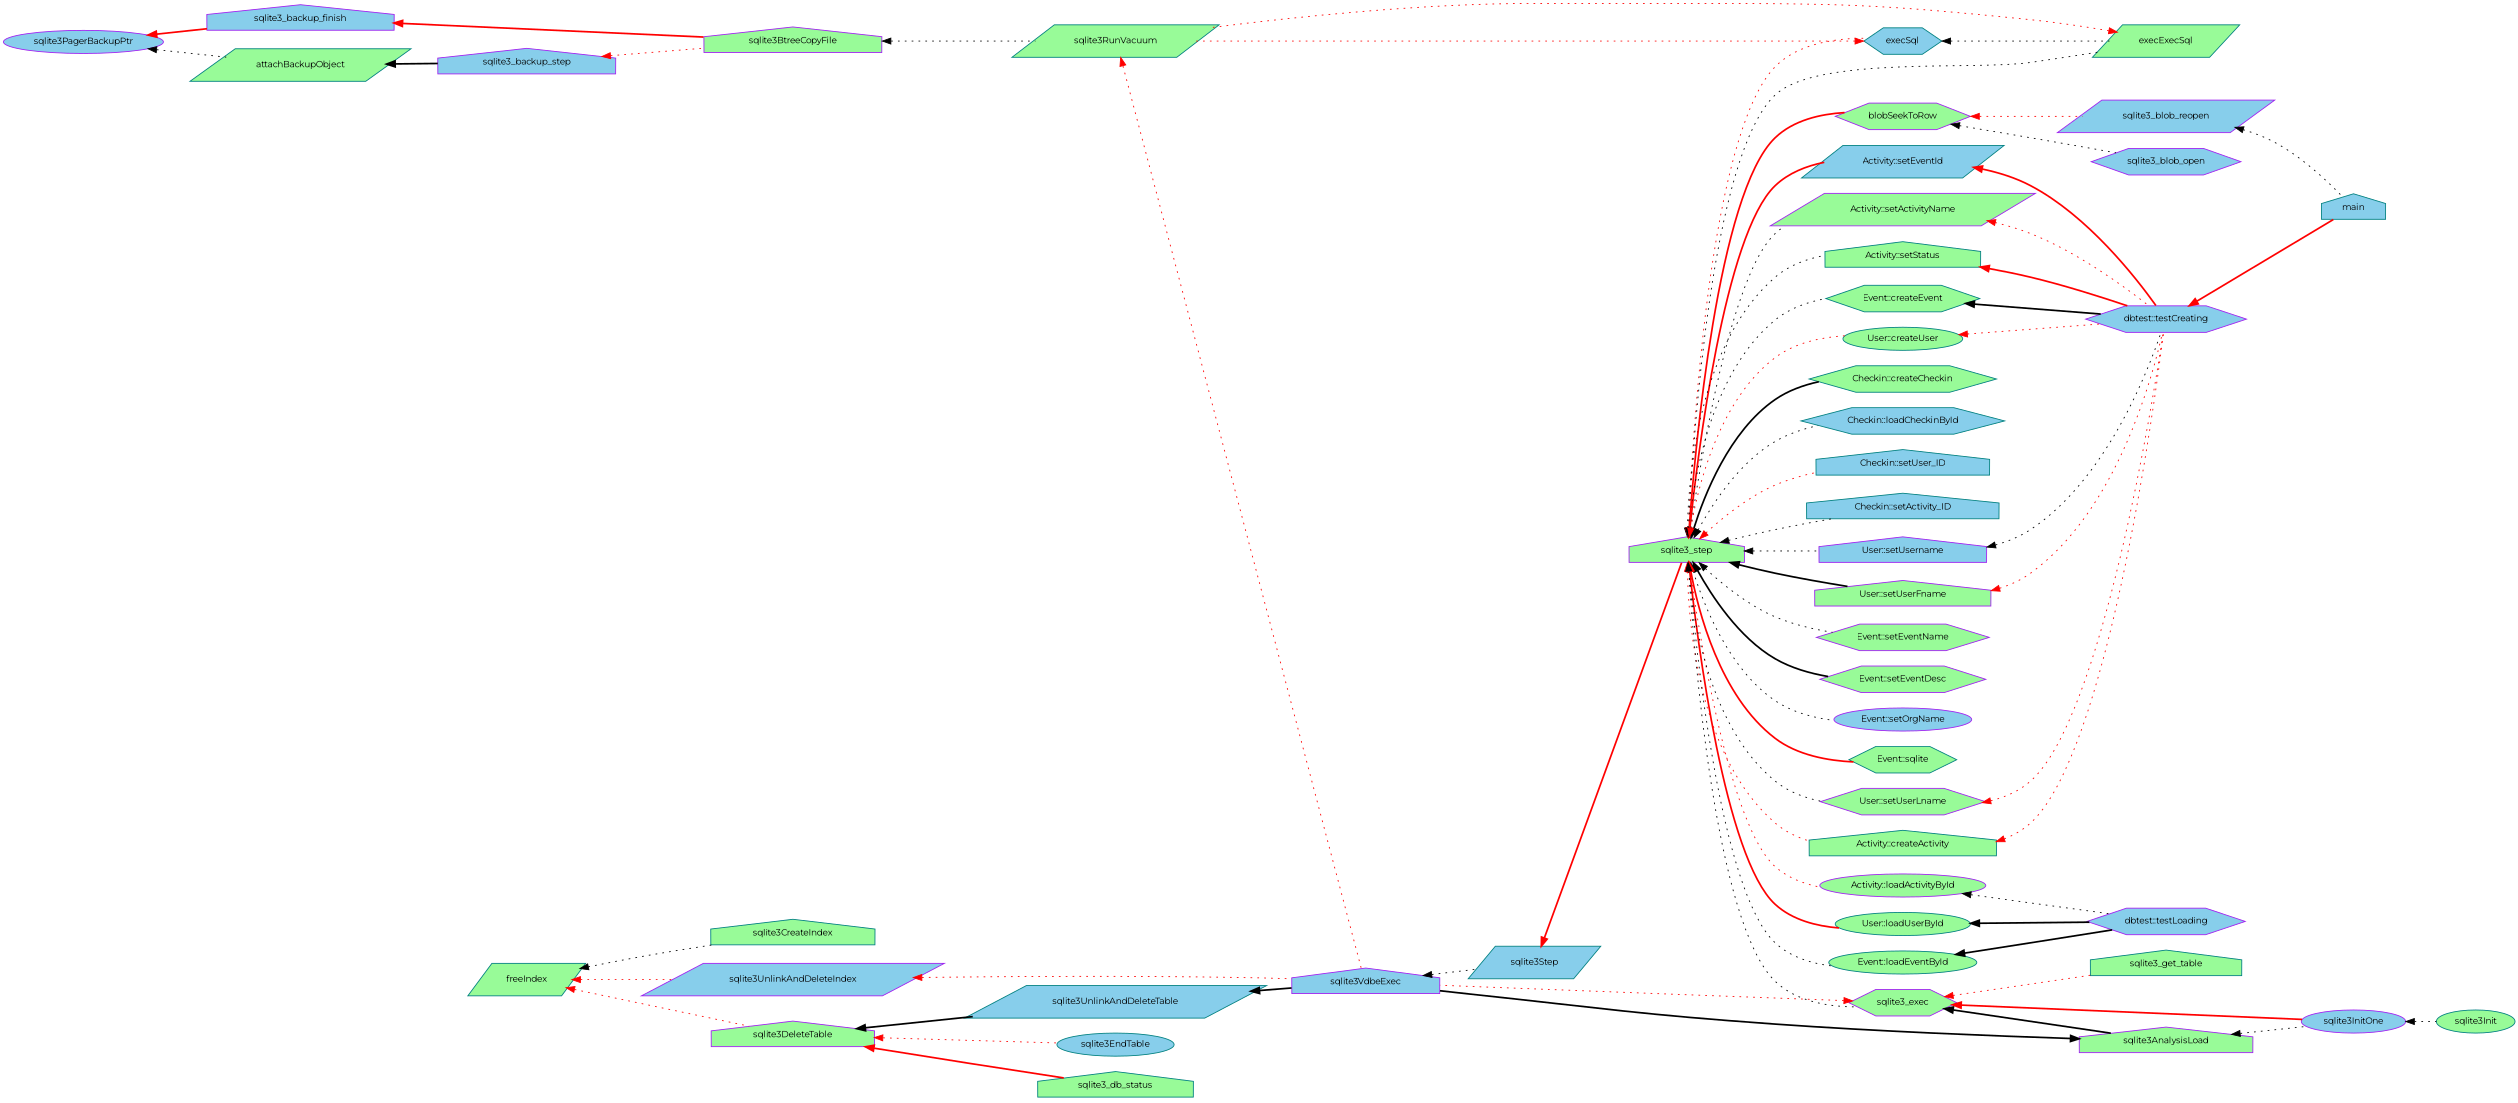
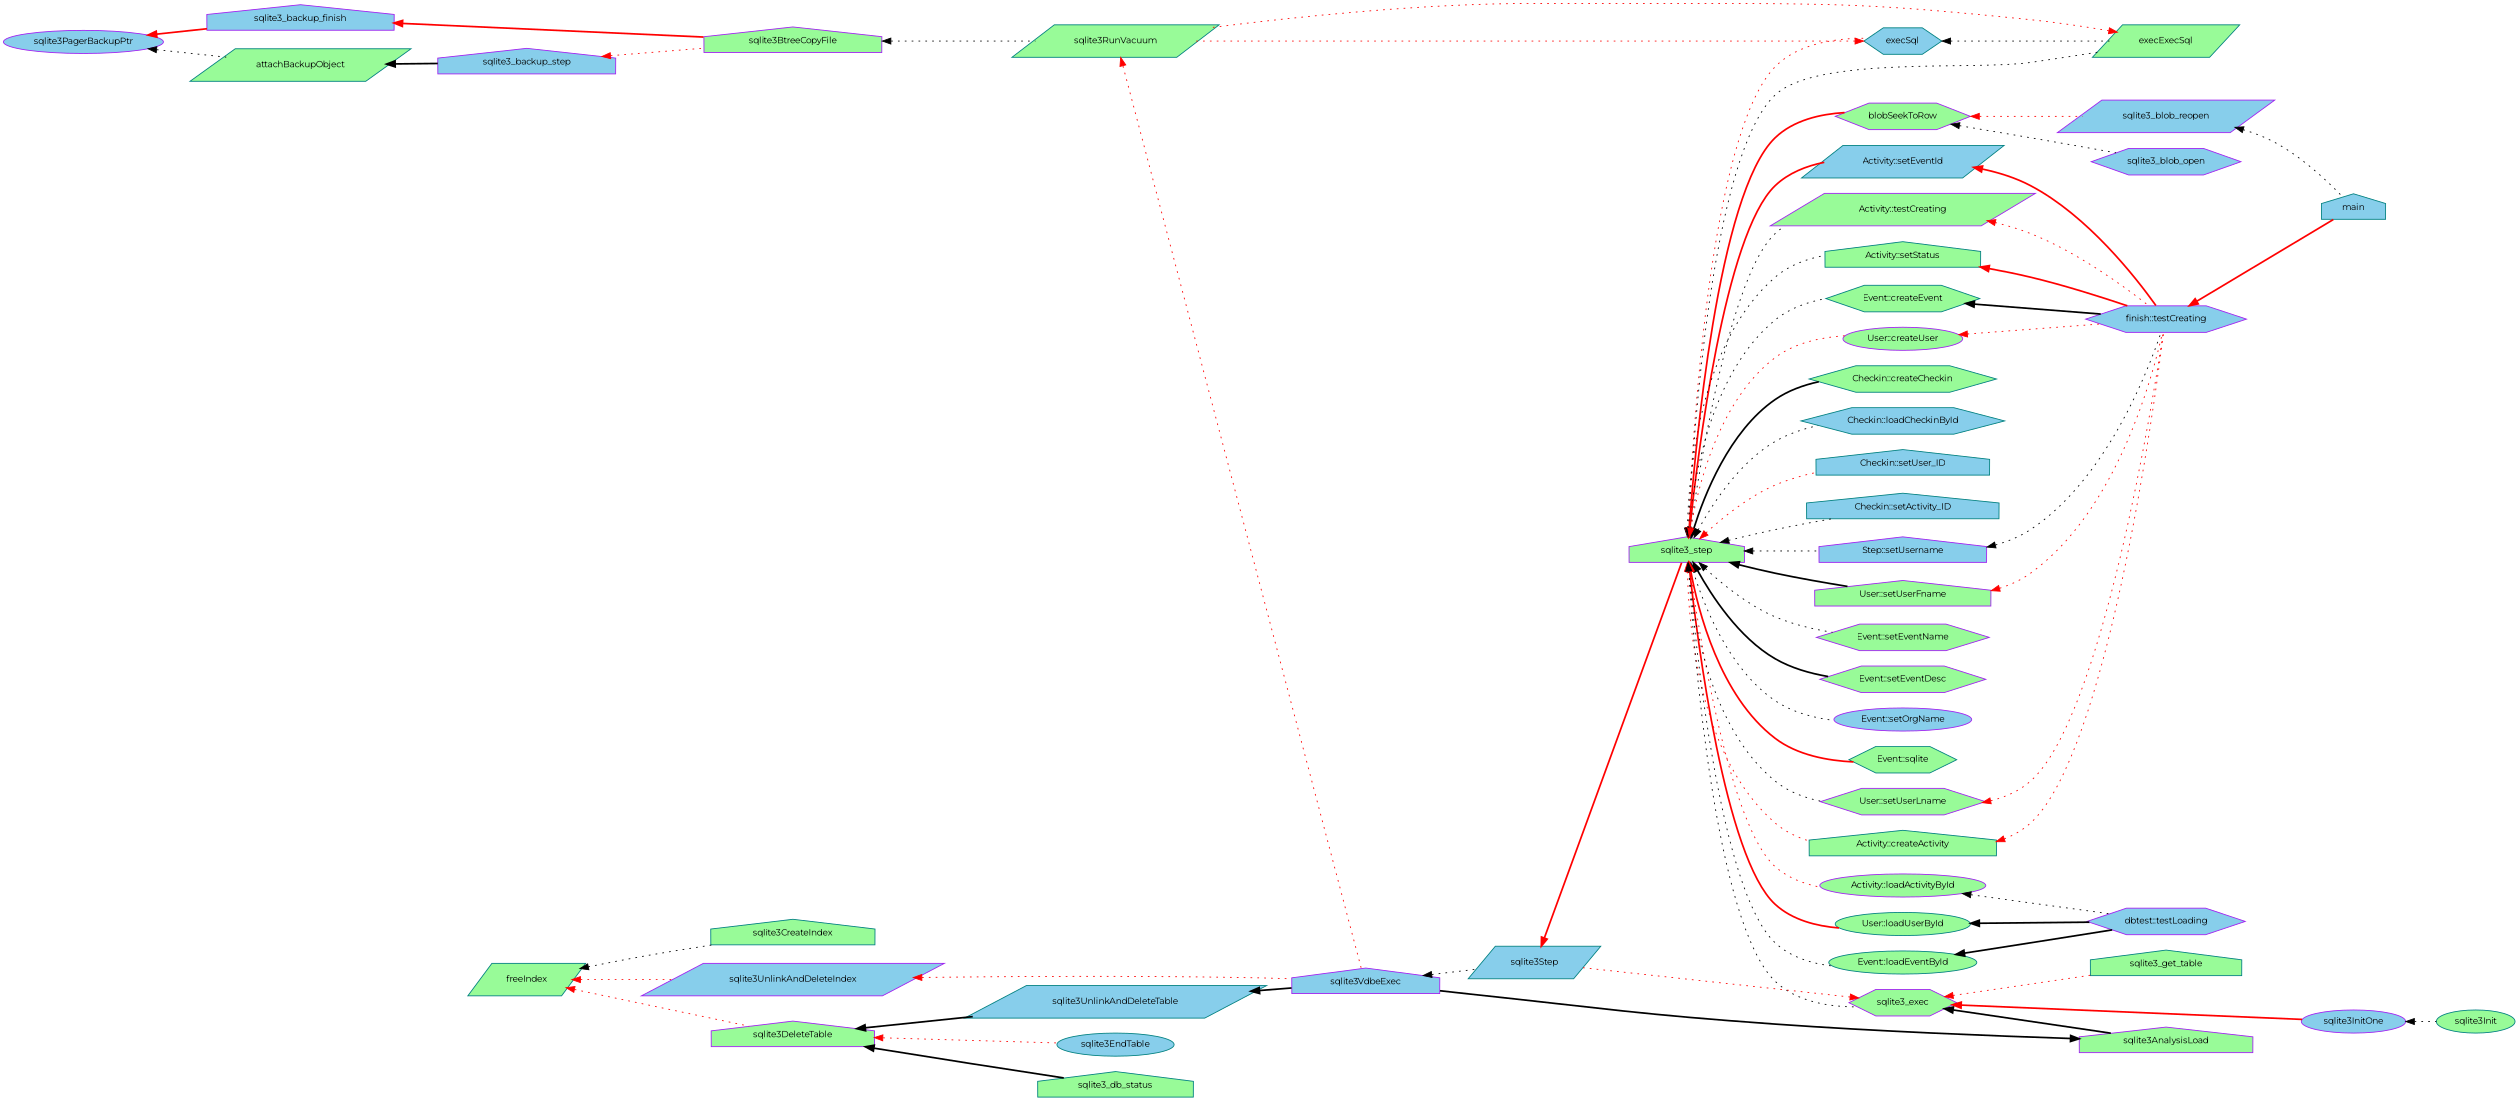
node "Activity::setActivityName": label "Activity::setActivityName" -> "Activity::testCreating"
node "dbtest::testCreating": label "dbtest::testCreating" -> "finish::testCreating"
node "User::createUser": color teal -> purple
node "User::setUsername": label "User::setUsername" -> "Step::setUsername"
edge "sqlite3VdbeExec" -> "sqlite3_exec": now "sqlite3Step" -> "sqlite3_exec"
edge "sqlite3InitOne" -> "sqlite3AnalysisLoad": removed
edge "sqlite3_db_status" -> "sqlite3DeleteTable": color red -> black
